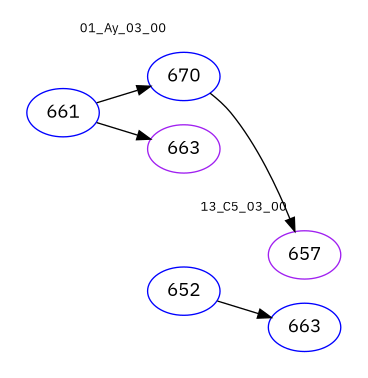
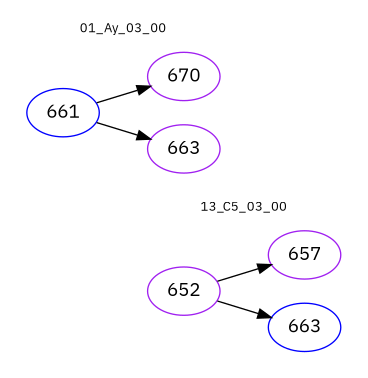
node "670": color blue -> purple
edge "670" -> "657": now "652" -> "657"
node "652": color blue -> purple
